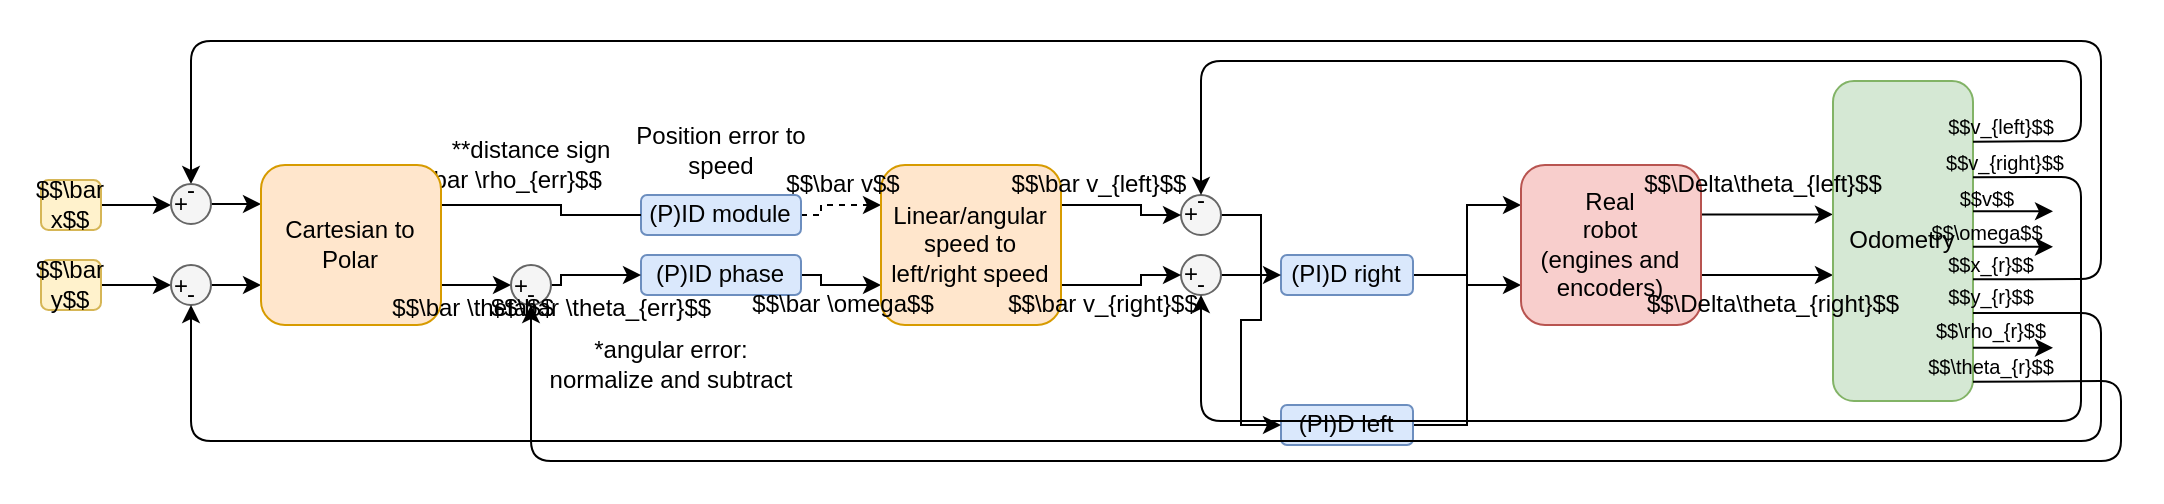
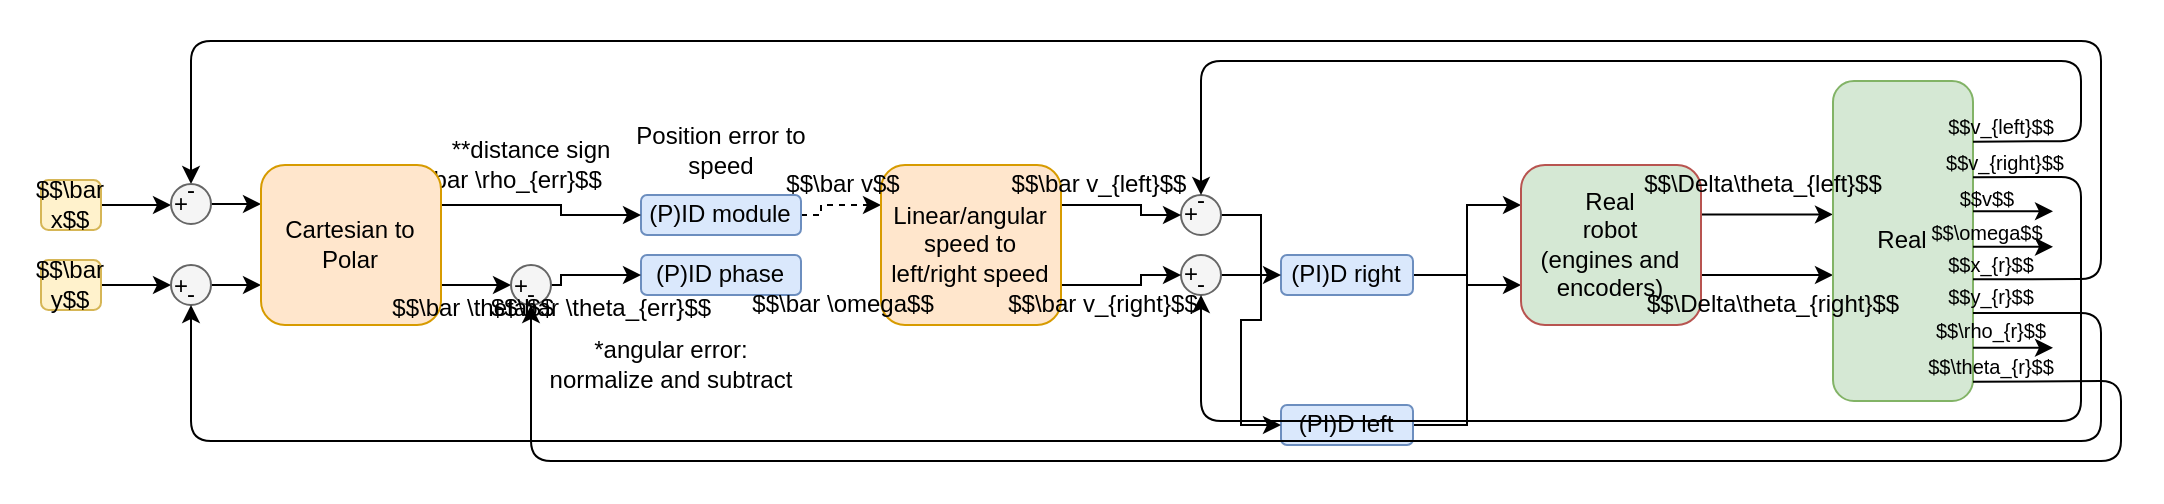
edge "(P)ID module" -- "Cartesian to Polar": arrowhead none -> classic
node "Odometry": label "Odometry" -> "Real"
node "Real robot (engines and encoders)": fillcolor #f8cecc -> #d5e8d4
edge "(P)ID phase" -> "Linear/angular speed to left/right speed": removed
